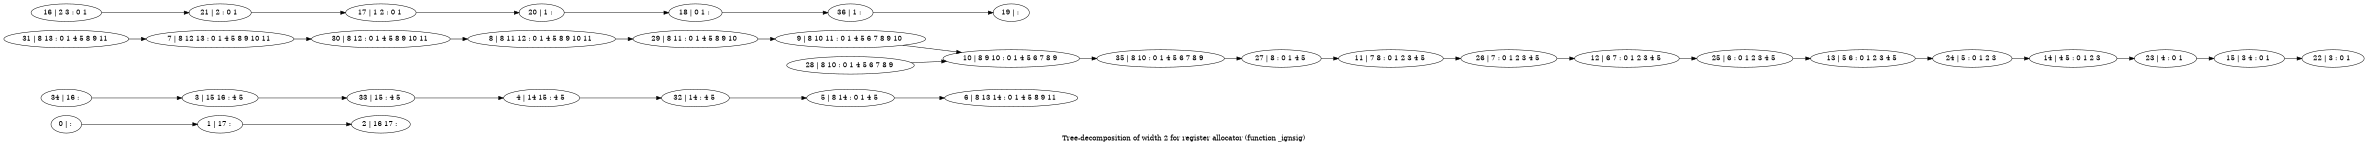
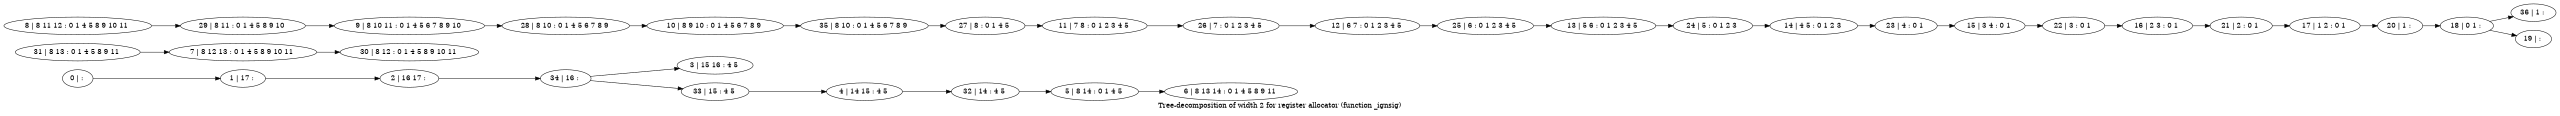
edge "36 | 1 :" -> "19 | :": now "18 | 0 1 :" -> "19 | :"
edge "22 | 3 : 0 1" -> "16 | 2 3 : 0 1": added
edge "30 | 8 12 : 0 1 4 5 8 9 10 11" -> "8 | 8 11 12 : 0 1 4 5 8 9 10 11": removed
edge "9 | 8 10 11 : 0 1 4 5 6 7 8 9 10" -> "10 | 8 9 10 : 0 1 4 5 6 7 8 9": now "9 | 8 10 11 : 0 1 4 5 6 7 8 9 10" -> "28 | 8 10 : 0 1 4 5 6 7 8 9"
edge "2 | 16 17 :" -> "34 | 16 :": added
edge "3 | 15 16 : 4 5" -> "33 | 15 : 4 5": now "34 | 16 :" -> "33 | 15 : 4 5"
